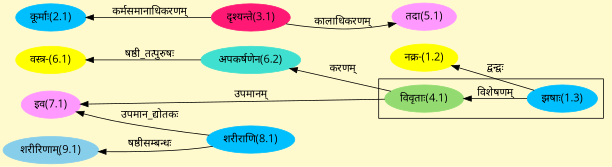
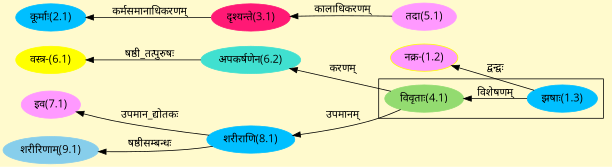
edge "दृश्यन्ते(3.1)" -> "तदा(5.1)": reversed
node "नक्र-(1.2)": fillcolor #ffff00 -> #ff99ff
edge "विवृताः(4.1)" -> "इव(7.1)": now "विवृताः(4.1)" -> "शरीराणि(8.1)"
